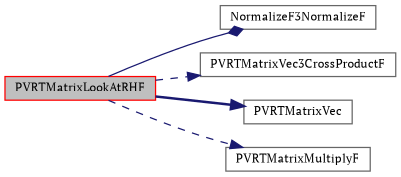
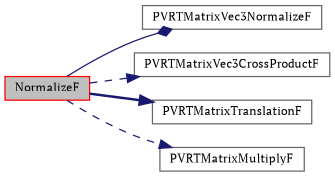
node "NormalizeF3NormalizeF": label "NormalizeF3NormalizeF" -> "PVRTMatrixVec3NormalizeF"
node "PVRTMatrixLookAtRHF": label "PVRTMatrixLookAtRHF" -> "NormalizeF"
node "PVRTMatrixVec": label "PVRTMatrixVec" -> "PVRTMatrixTranslationF"
